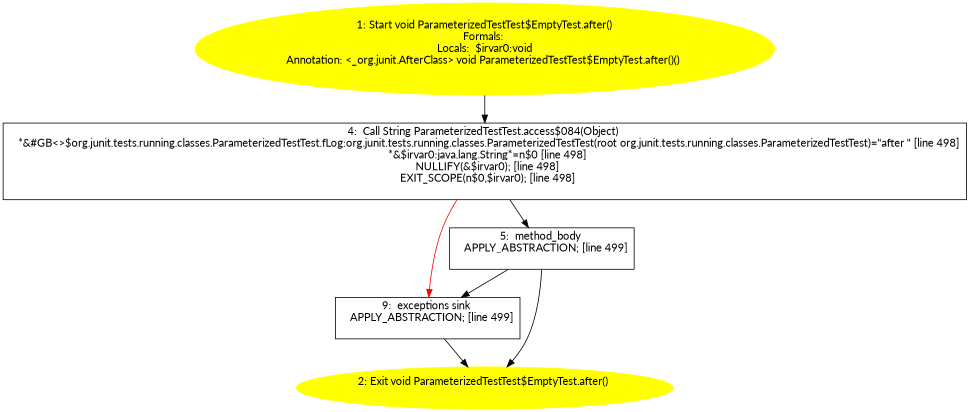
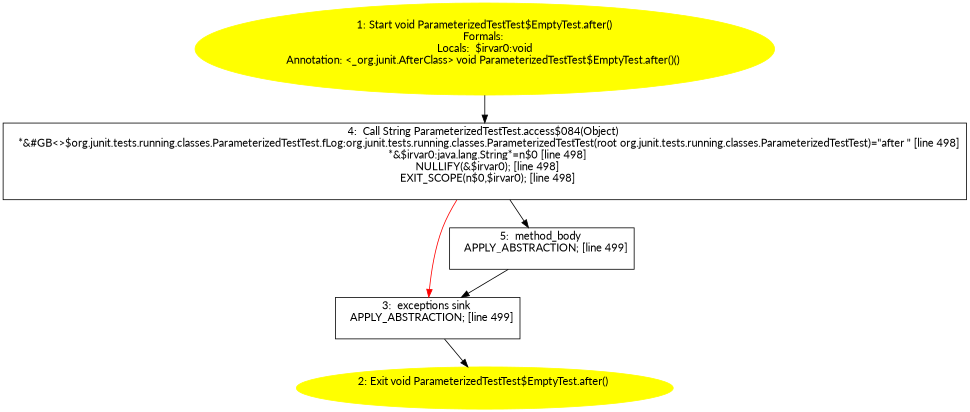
node "9:  exceptions sink APPLY_ABSTRACTION; [line 499]": label "9:  exceptions sink APPLY_ABSTRACTION; [line 499]" -> "3:  exceptions sink APPLY_ABSTRACTION; [line 499]"
edge "5:  method_body APPLY_ABSTRACTION; [line 499]" -> "2: Exit void ParameterizedTestTest$EmptyTest.after()": removed
